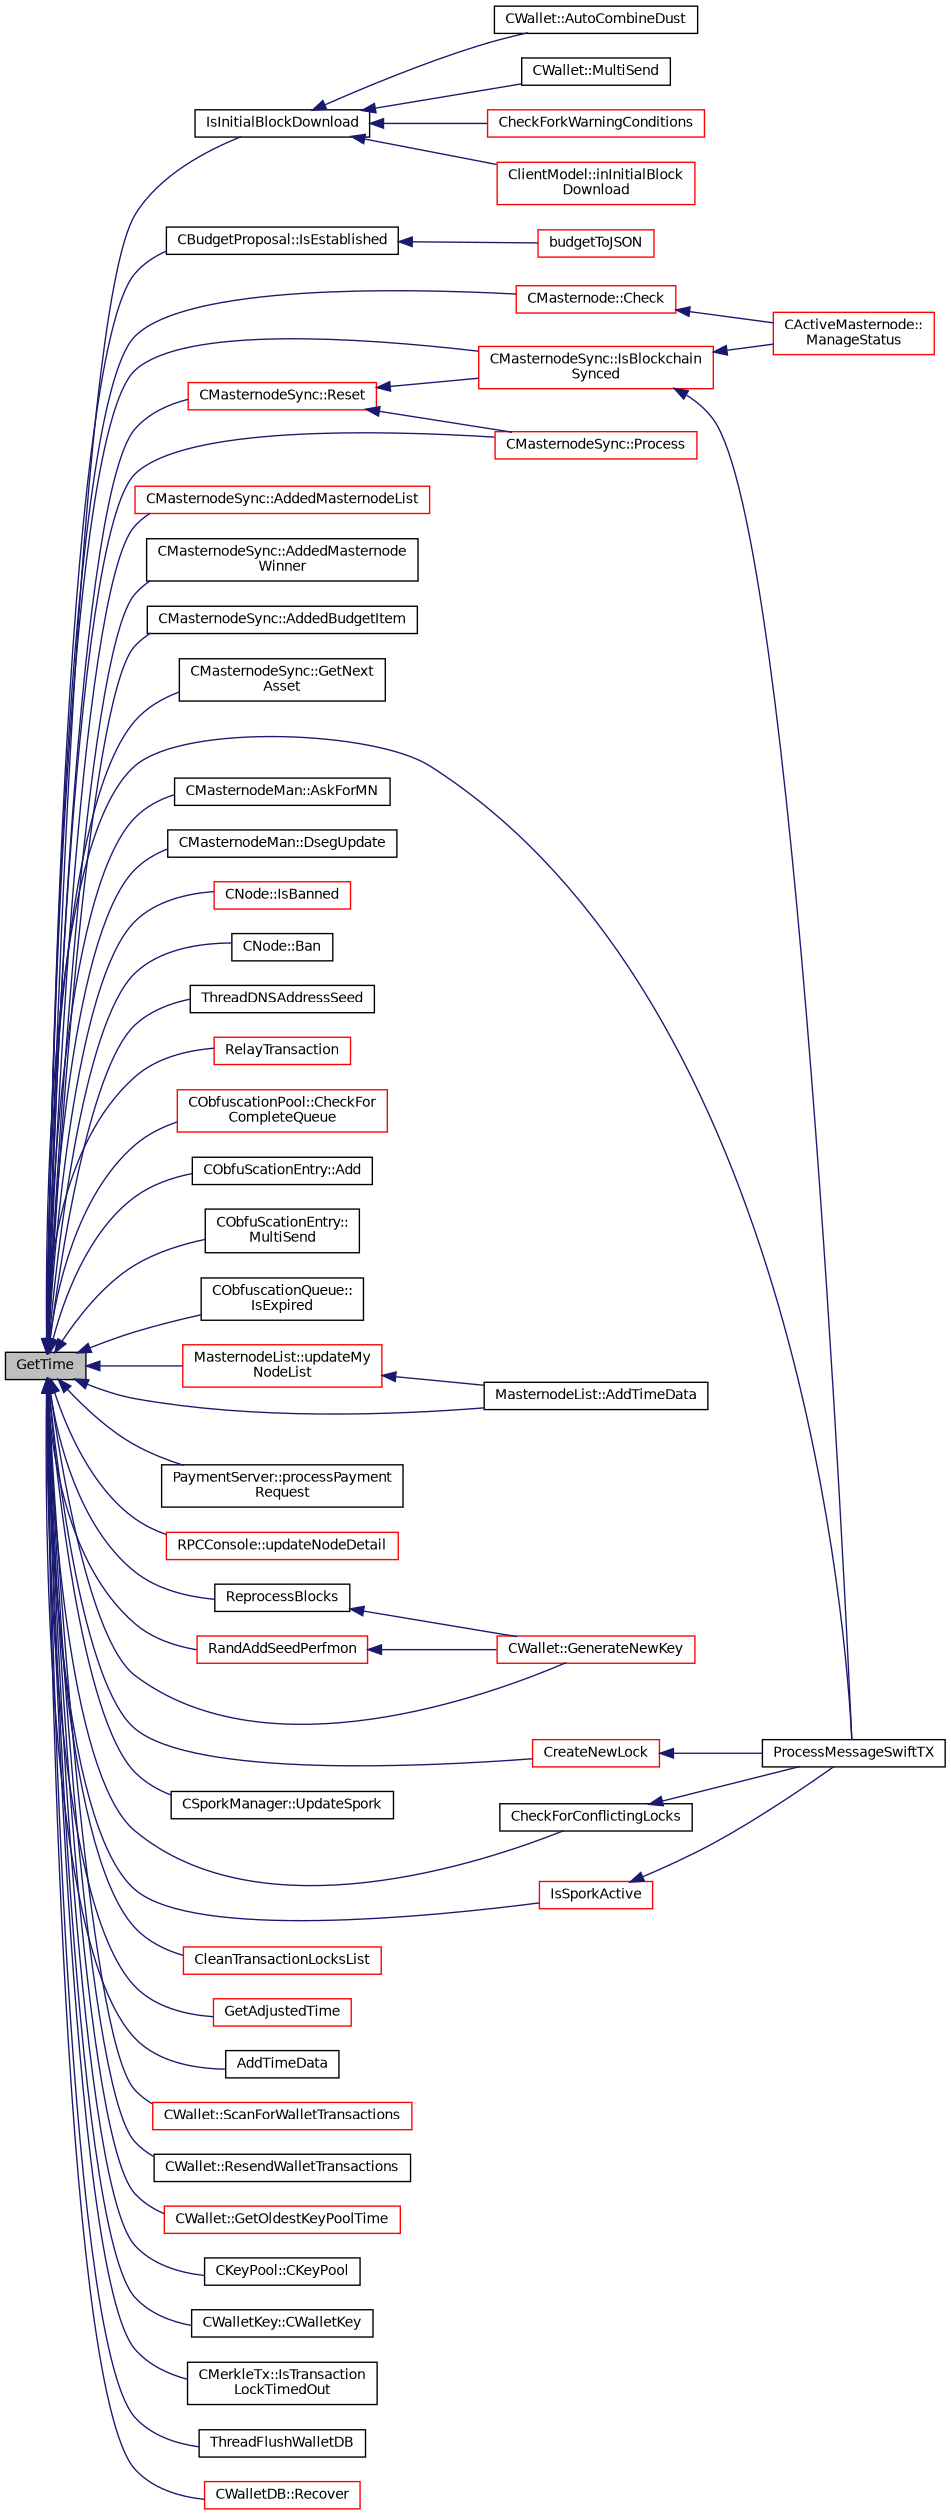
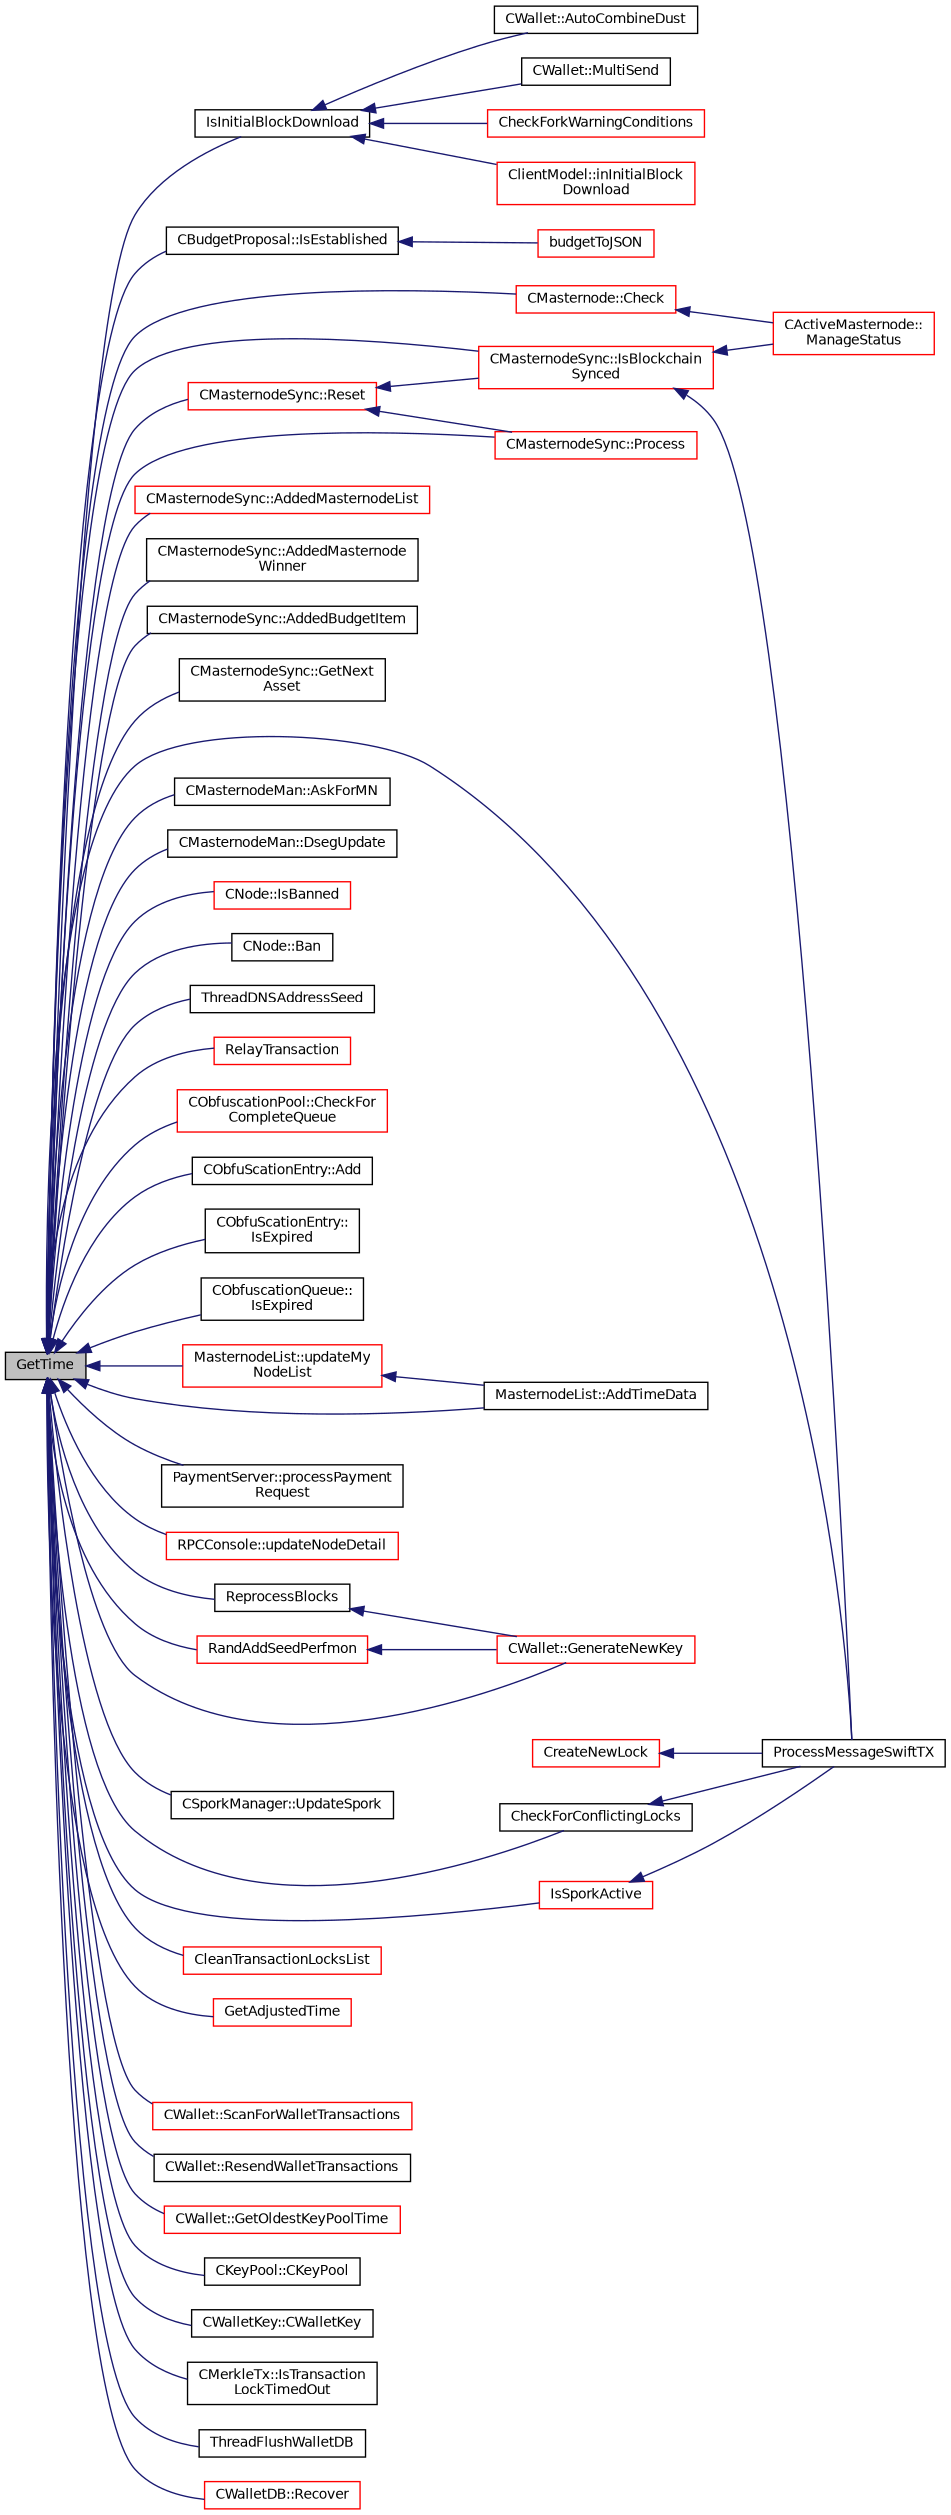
node "CObfuScationEntry:: MultiSend": label "CObfuScationEntry:: MultiSend" -> "CObfuScationEntry:: IsExpired"
edge "CreateNewLock" -> "GetTime": removed
node "AddTimeData": removed
